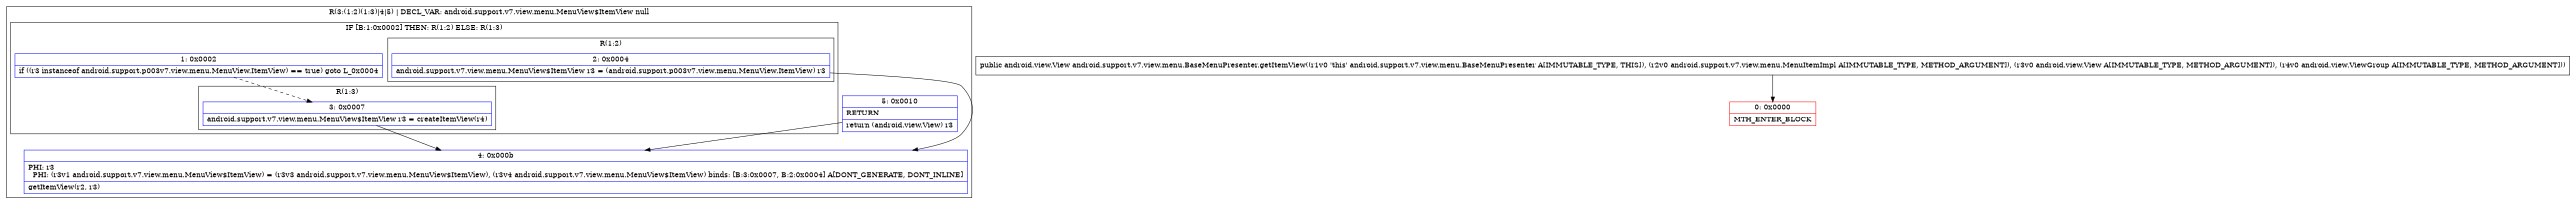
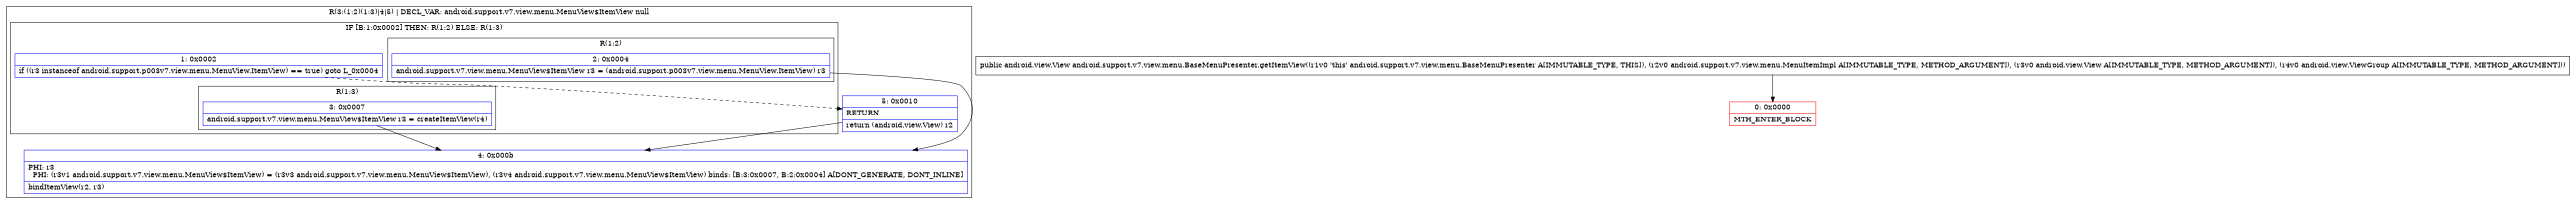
edge "1: 0x0002" -> "3: 0x0007": now "1: 0x0002" -> "5: 0x0010"
node "5: 0x0010": text "return (android.view.View) r3" -> "return (android.view.View) r2"
node "4: 0x000b": text "getItemView(r2, r3)" -> "bindItemView(r2, r3)"
